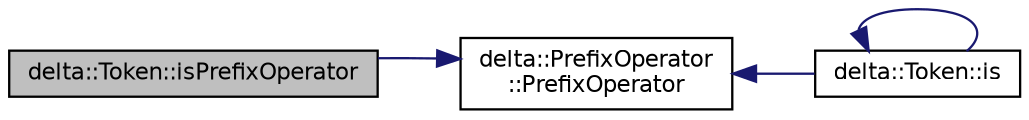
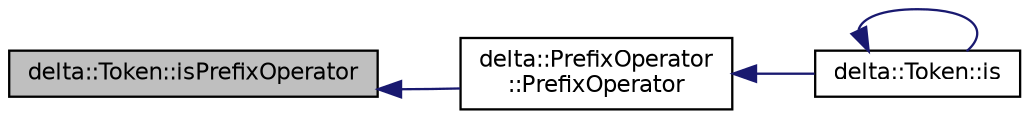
edge "delta::Token::isPrefixOperator" -> "delta::PrefixOperator ::PrefixOperator": reversed
